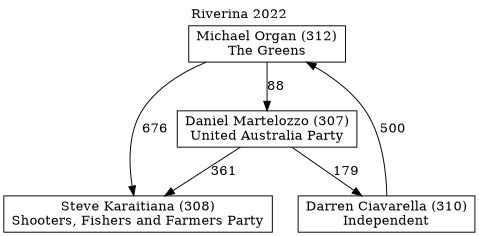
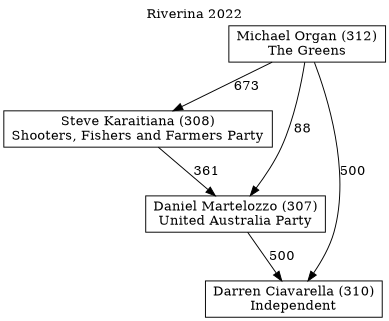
edge "Darren Ciavarella (310) Independent" -> "Michael Organ (312) The Greens": reversed
edge "Michael Organ (312) The Greens" -> "Steve Karaitiana (308) Shooters, Fishers and Farmers Party": label "676" -> "673"
edge "Daniel Martelozzo (307) United Australia Party" -> "Steve Karaitiana (308) Shooters, Fishers and Farmers Party": reversed
edge "Daniel Martelozzo (307) United Australia Party" -> "Darren Ciavarella (310) Independent": label "179" -> "500"
